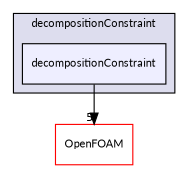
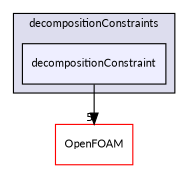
cluster "decompositionConstraint": label "decompositionConstraint" -> "decompositionConstraints"
